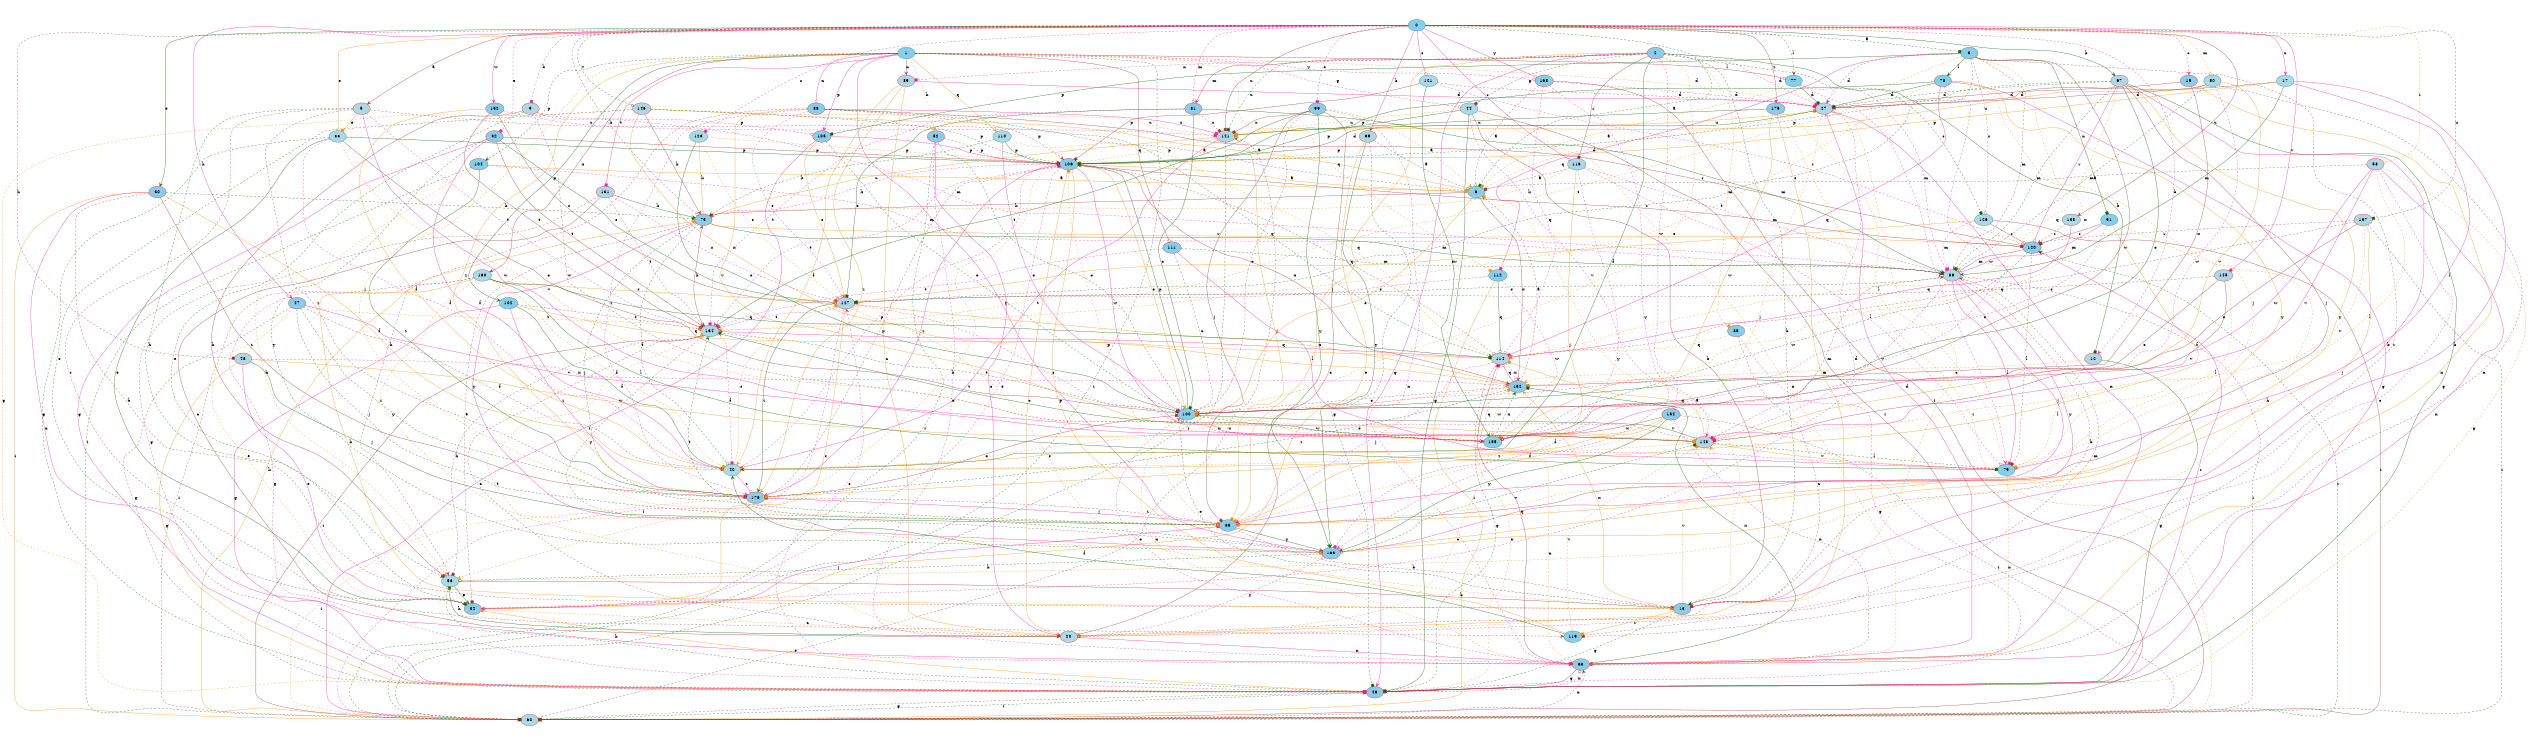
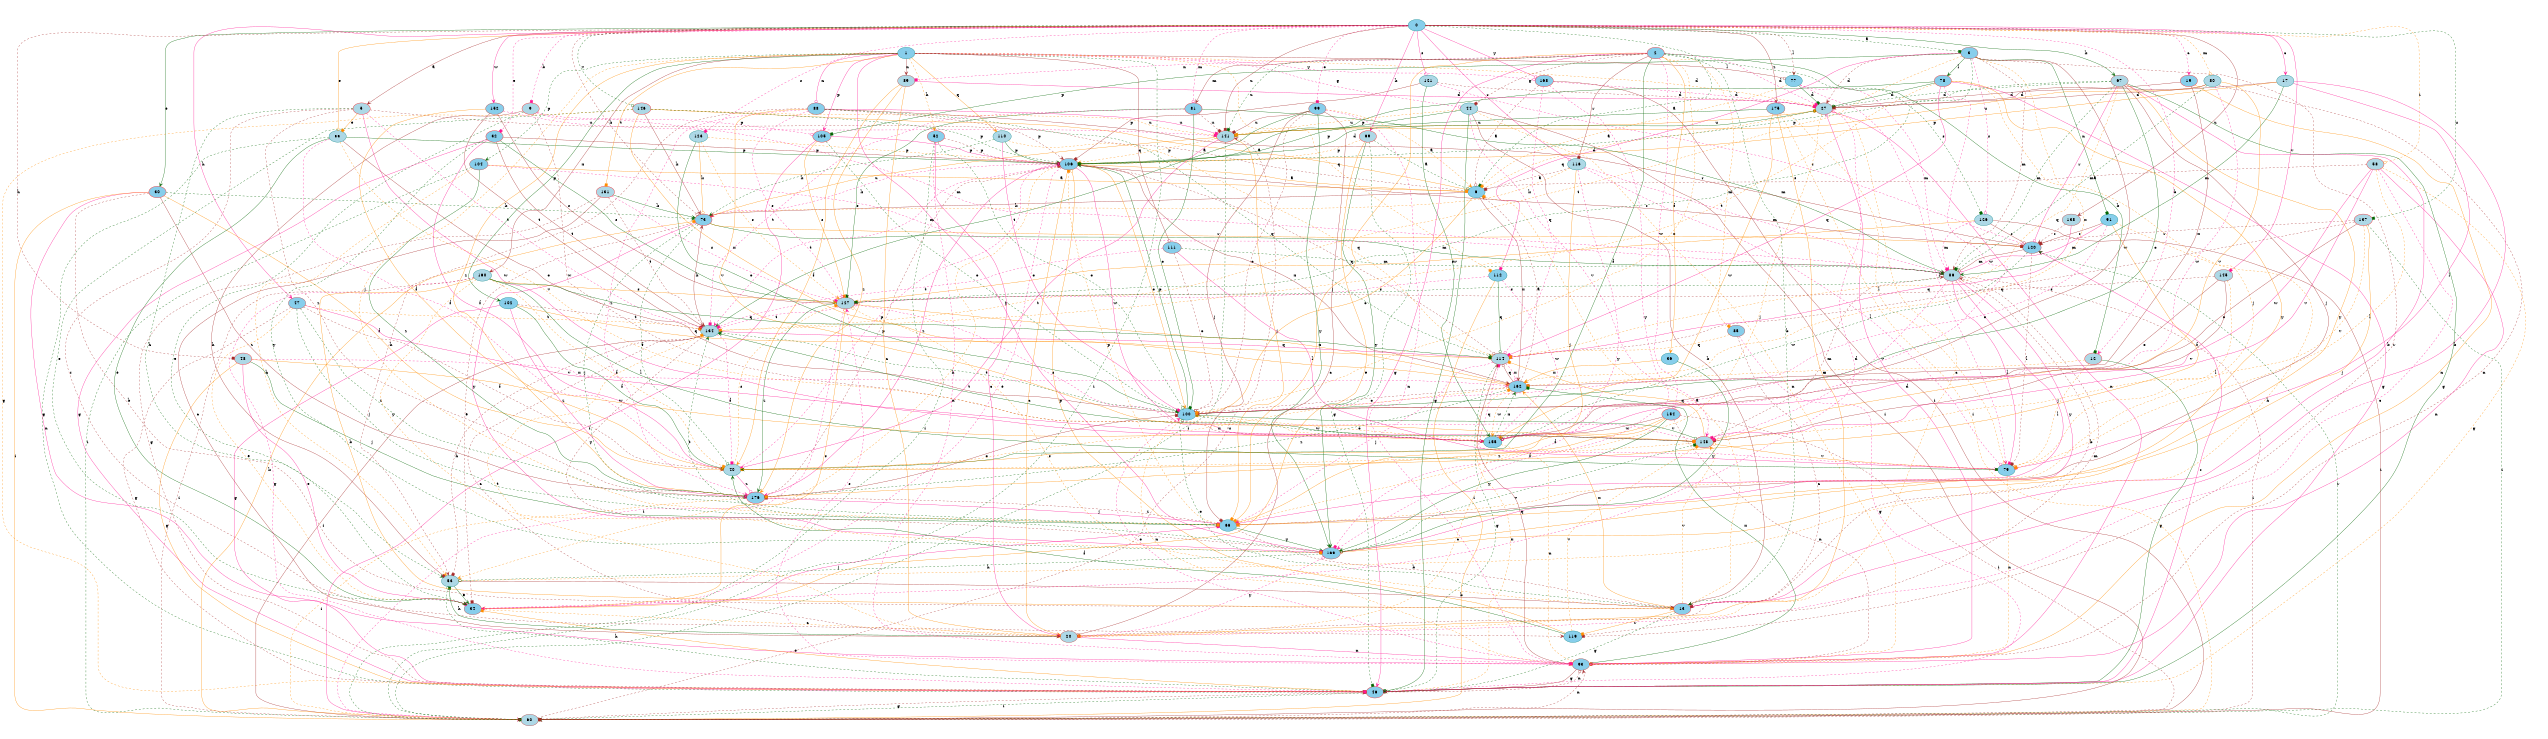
edge "1" -> "131": color deeppink -> darkorange
node "36": added
edge "148" -> "79": removed, label "l"
